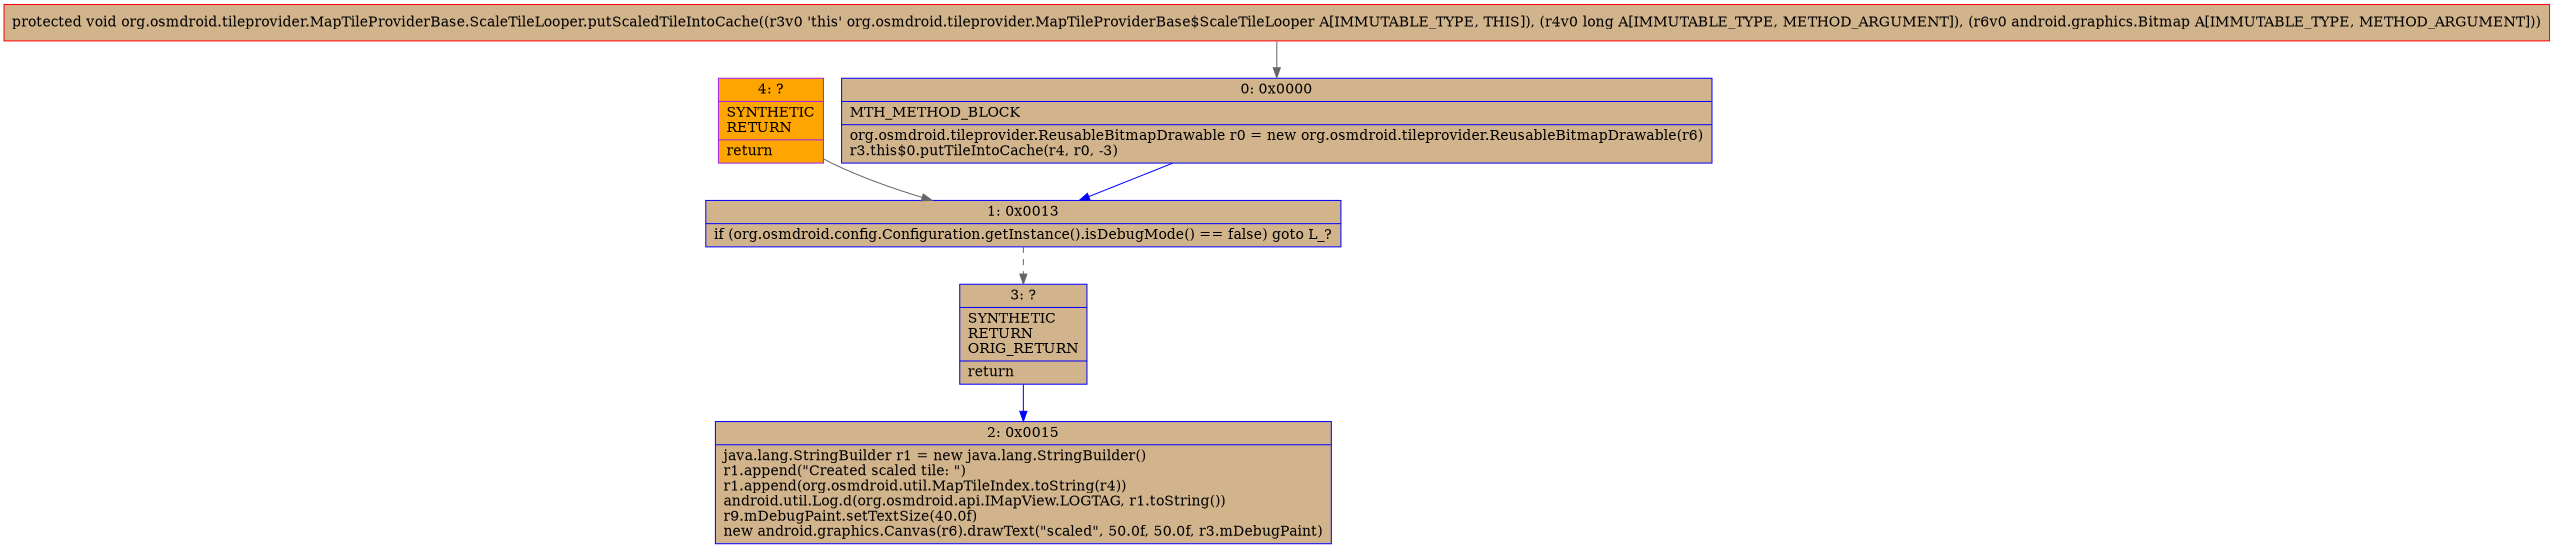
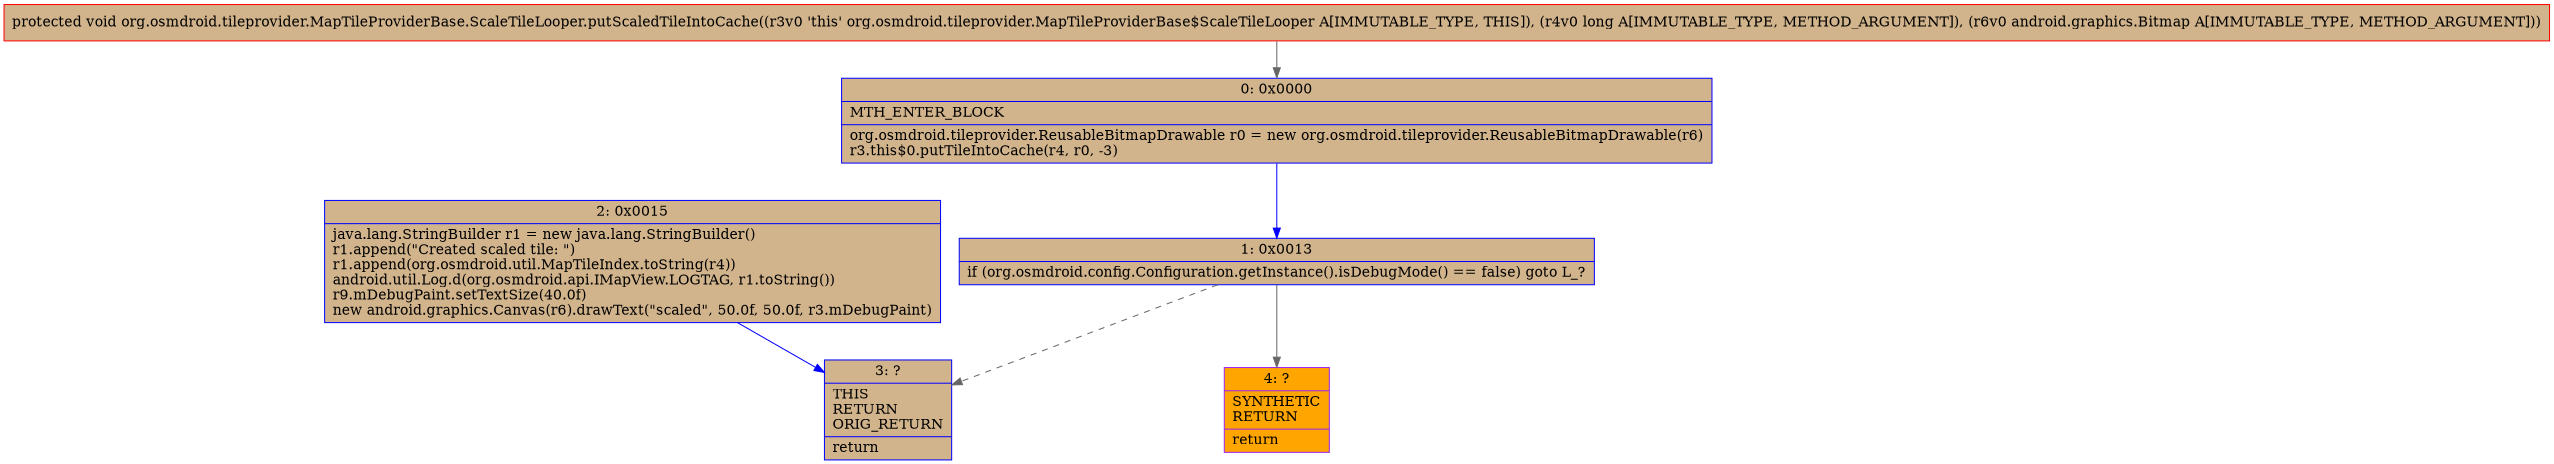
node "0: 0x0000": text "MTH_METHOD_BLOCK" -> "MTH_ENTER_BLOCK"
edge "4: ?" -> "1: 0x0013": reversed
node "3: ?": text "SYNTHETIC" -> "THIS"
edge "3: ?" -> "2: 0x0015": reversed
